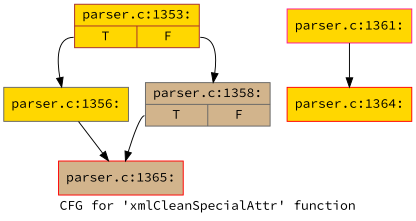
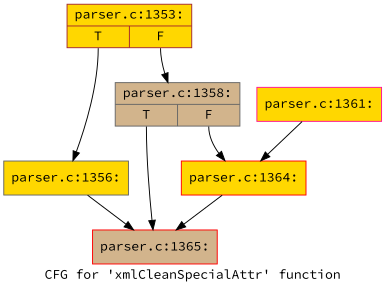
edge "parser.c:1358:" -> "parser.c:1364:": added
edge "parser.c:1364:" -> "parser.c:1365:": added
